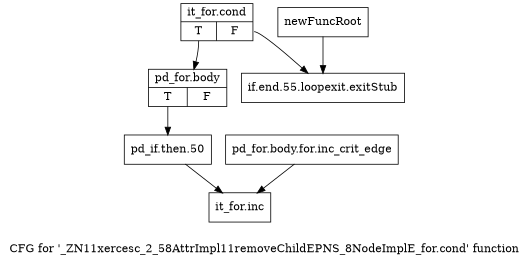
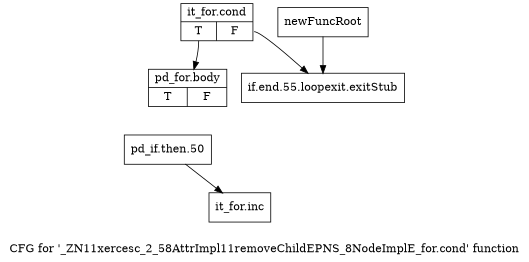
edge "pd_for.body" -> "pd_if.then.50": removed
node "pd_for.body.for.inc_crit_edge": removed
